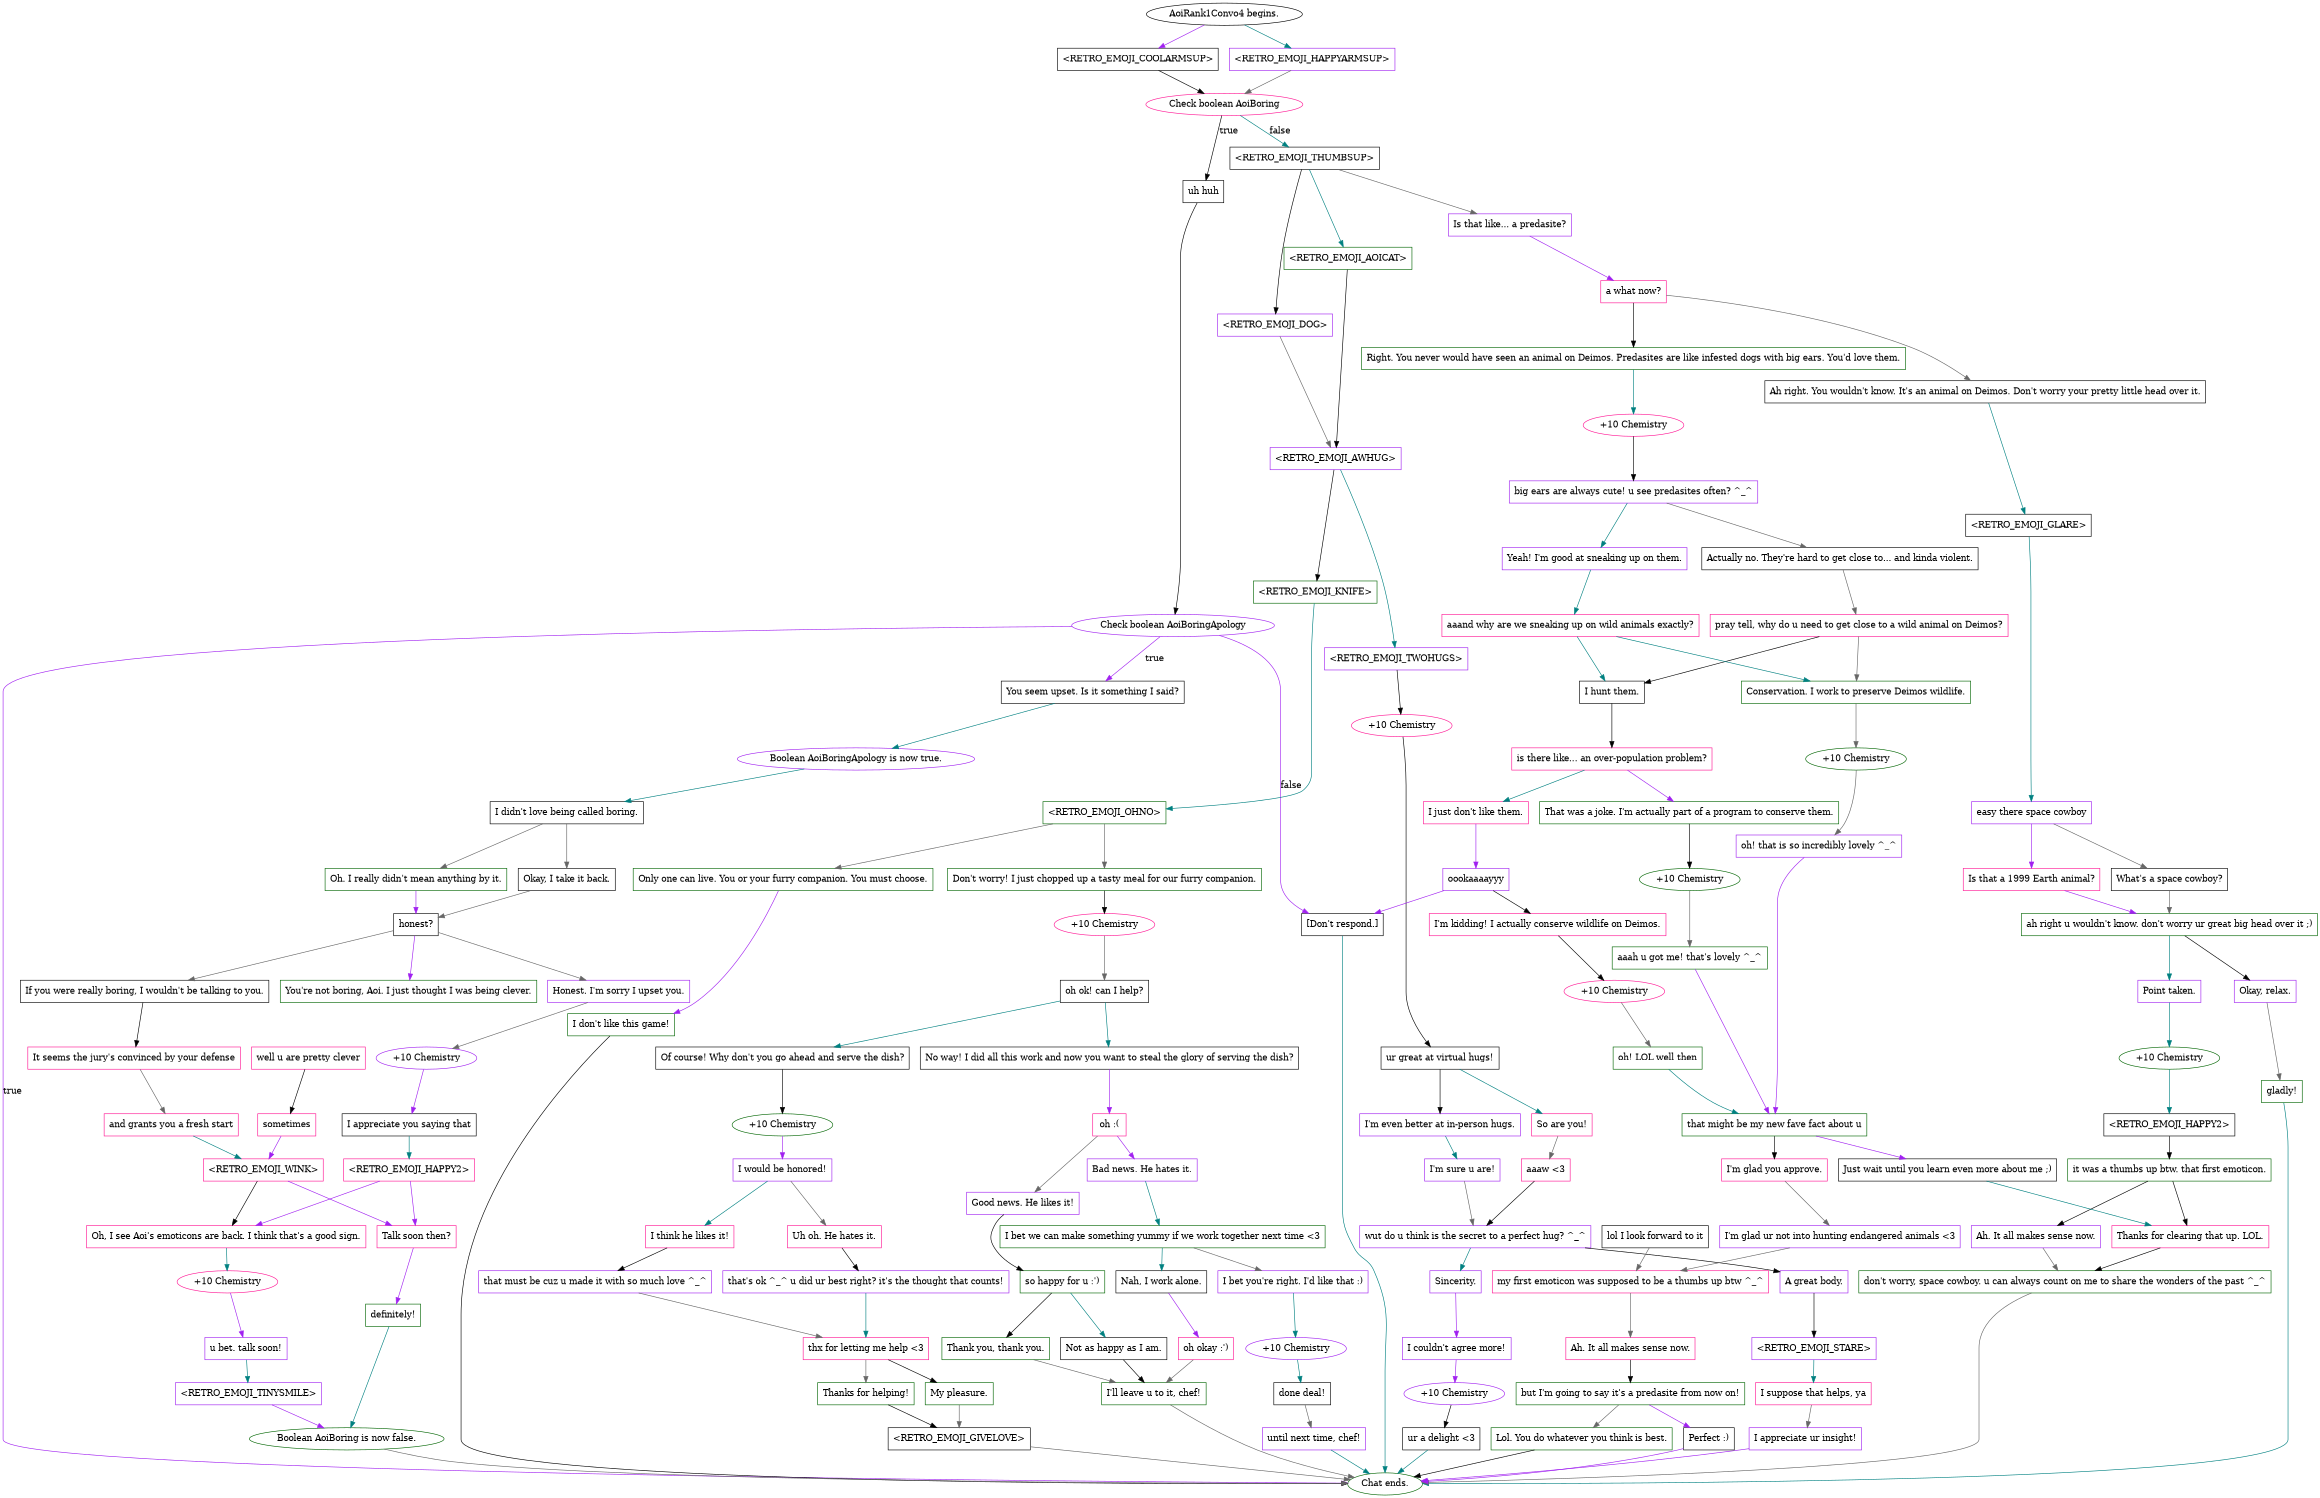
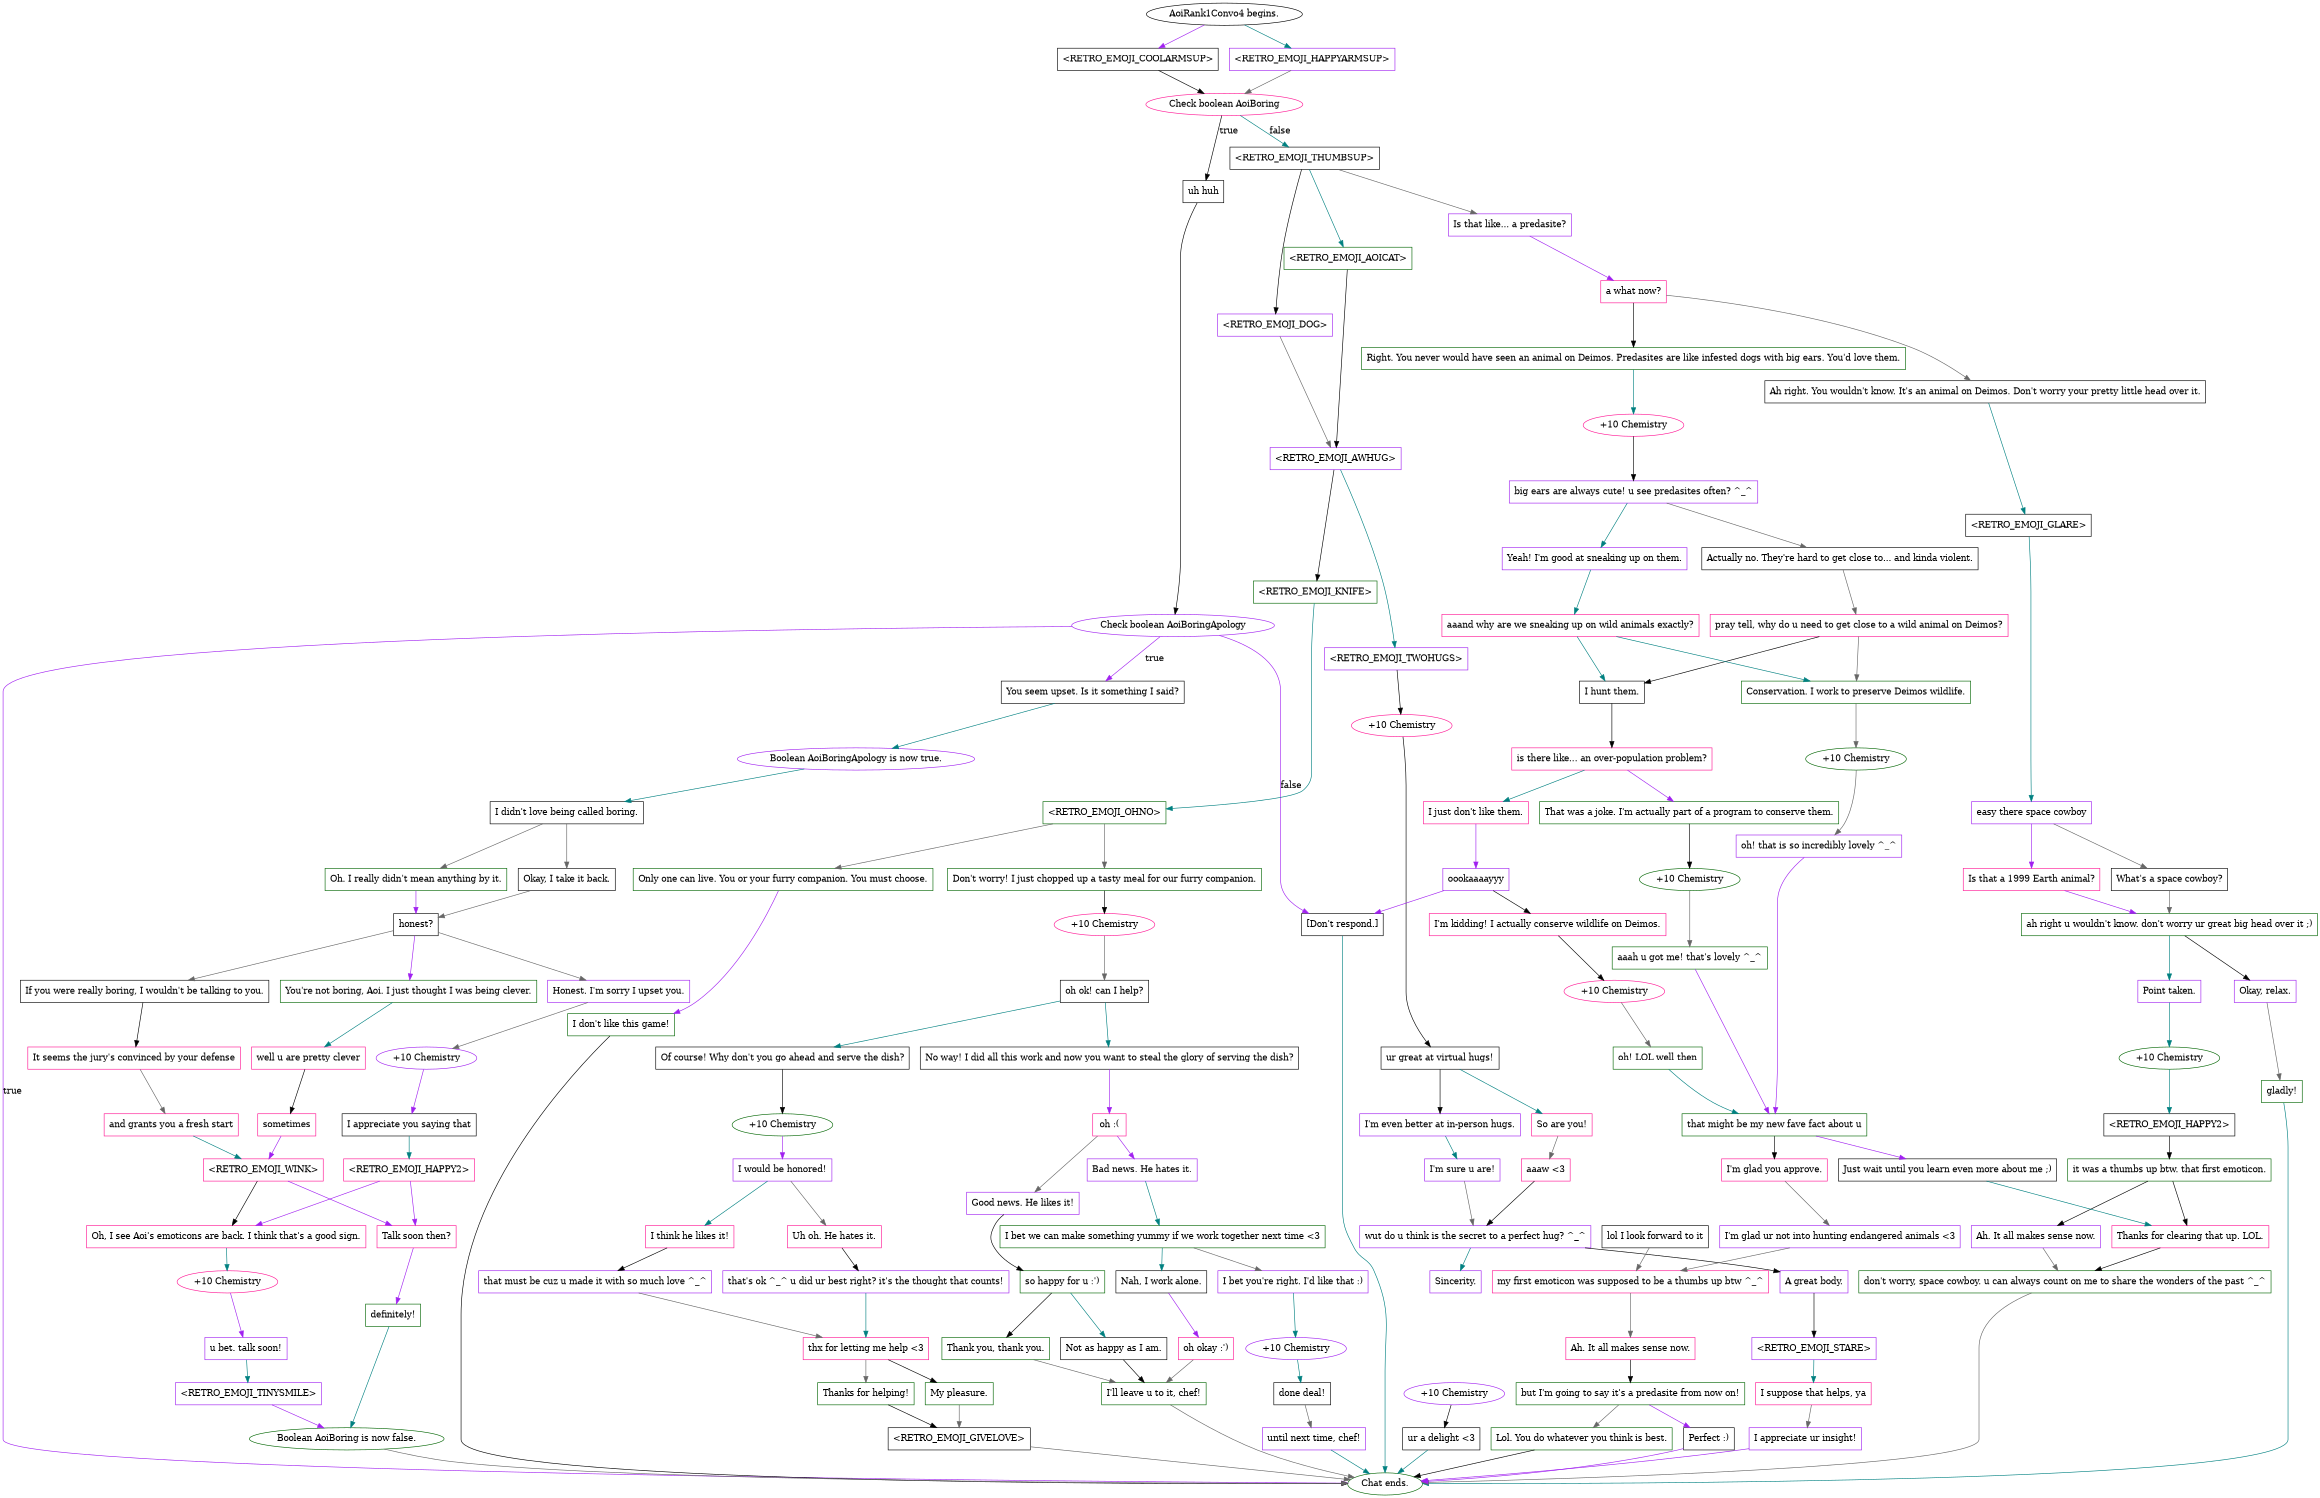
edge "You're not boring, Aoi. I just thought I was being clever." -> "well u are pretty clever": added
node "I couldn't agree more!": removed
